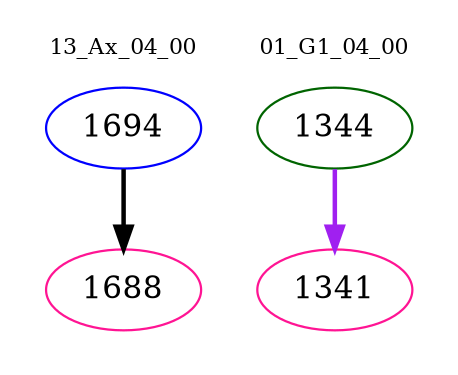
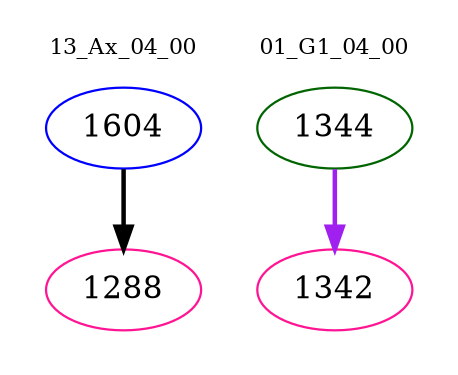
node "1694": label "1694" -> "1604"
node "1688": label "1688" -> "1288"
node "1341": label "1341" -> "1342"
